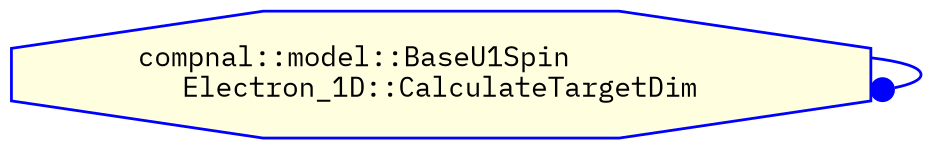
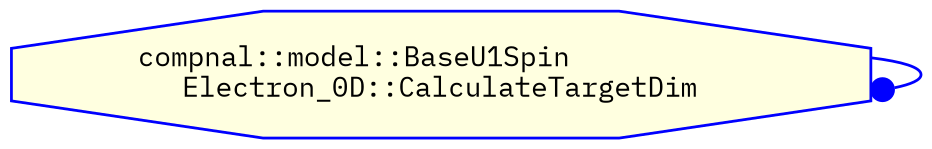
node "compnal::model::BaseU1Spin Electron_1D::CalculateTargetDim": label "compnal::model::BaseU1Spin Electron_1D::CalculateTargetDim" -> "compnal::model::BaseU1Spin Electron_0D::CalculateTargetDim"
